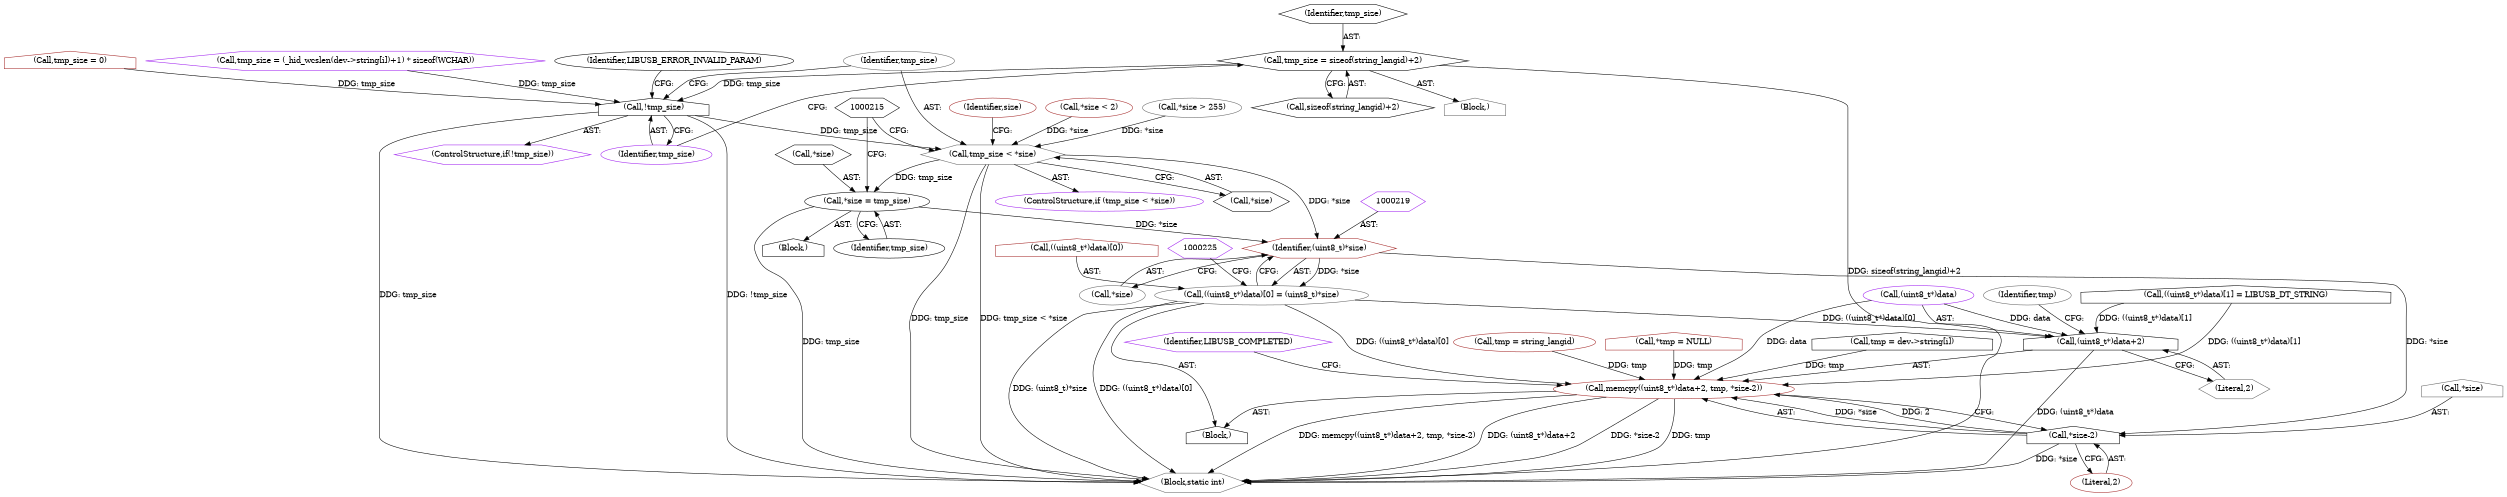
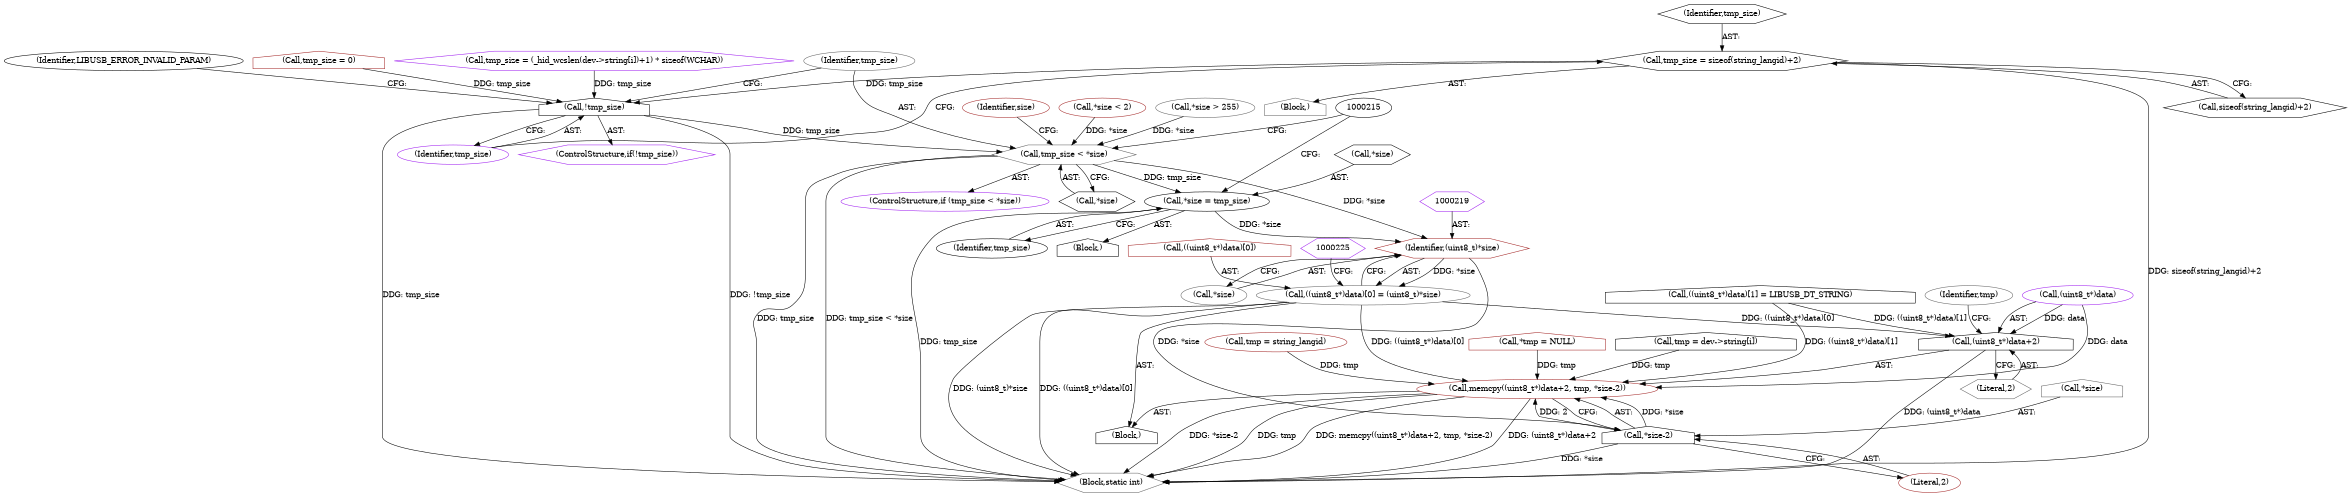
node "1000215": shape hexagon -> ellipse
node "(Identifier,LIBUSB_COMPLETED)": removed
